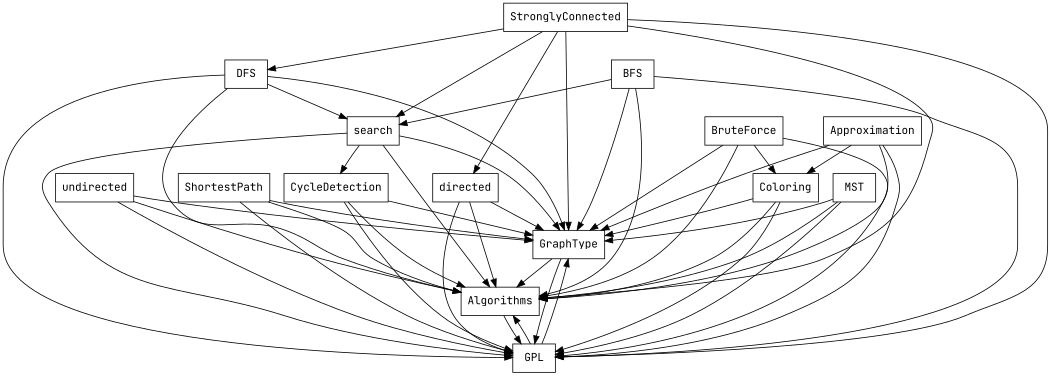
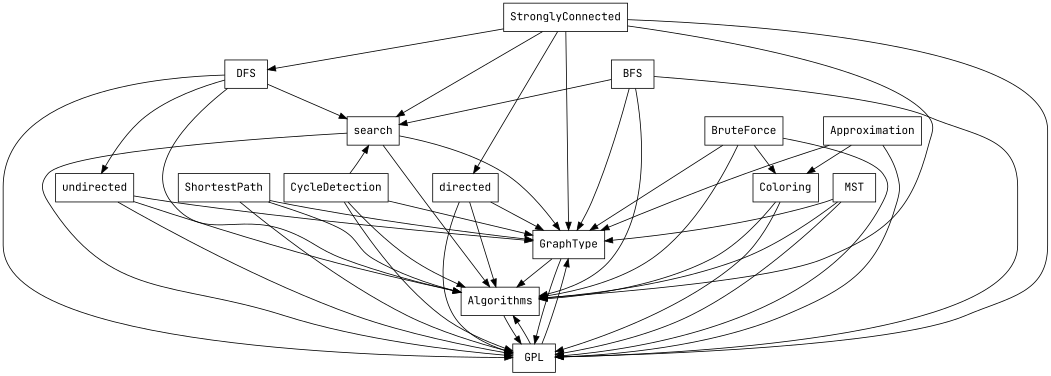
edge "DFS" -> "GraphType": now "DFS" -> "undirected"
edge "search" -> "CycleDetection": reversed
edge "Coloring" -> "GraphType": removed
edge "Approximation" -> "Algorithms": removed
